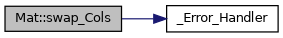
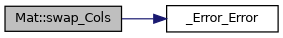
node "_Error_Handler": label "_Error_Handler" -> "_Error_Error"
